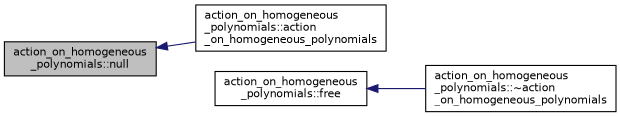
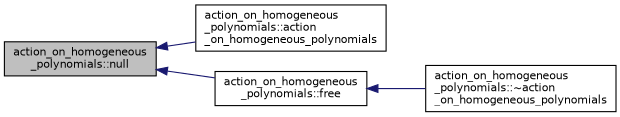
edge "action_on_homogeneous _polynomials::free" -> "action_on_homogeneous _polynomials::null": added
